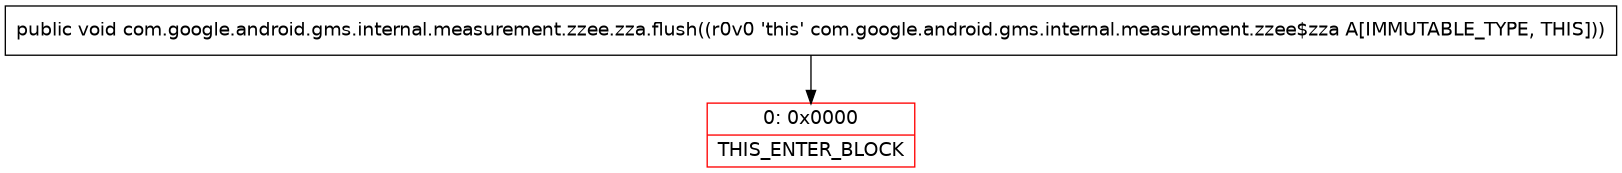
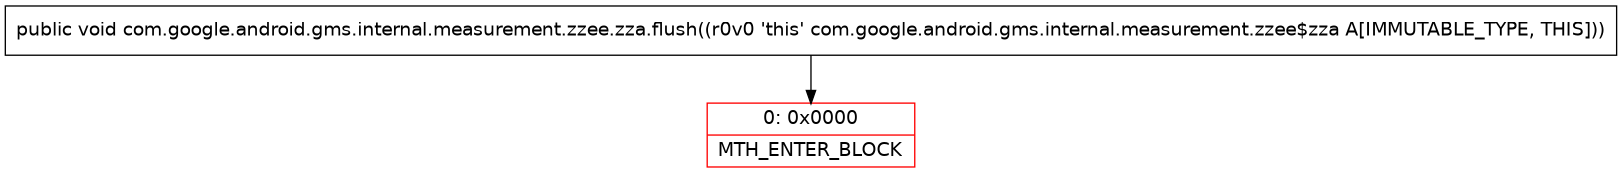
node "0: 0x0000": text "THIS_ENTER_BLOCK" -> "MTH_ENTER_BLOCK"
